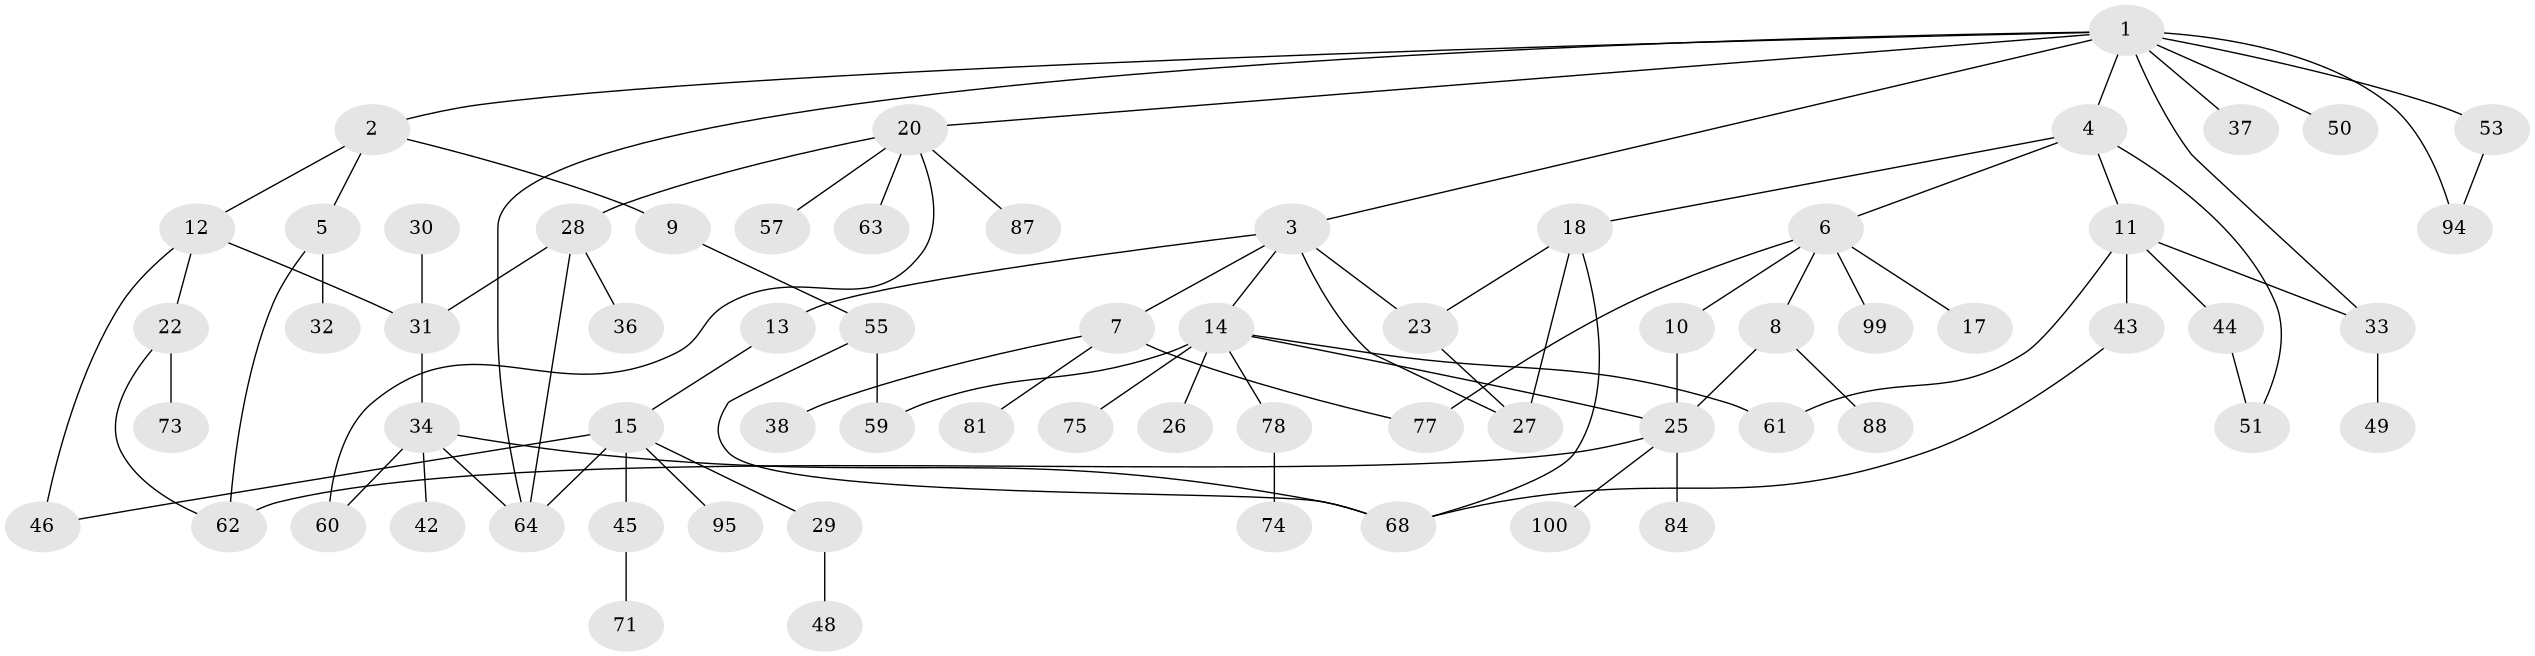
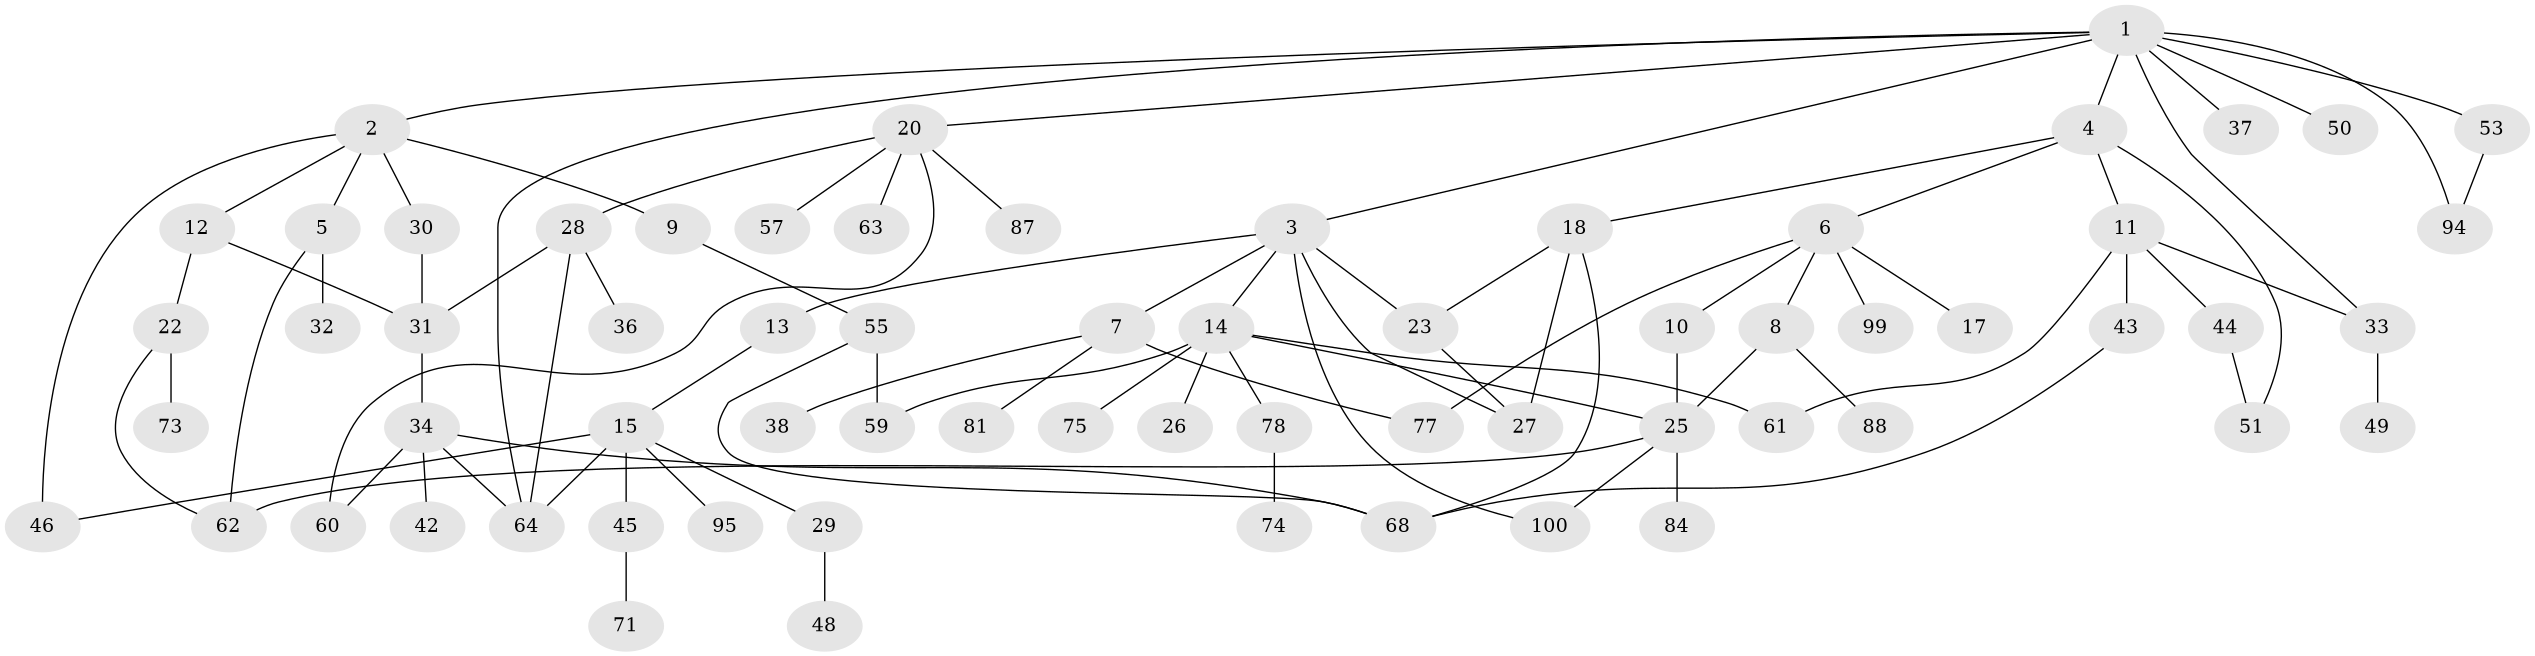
edge "2" -- "30": added
edge "12" -- "46": now "2" -- "46"
edge "3" -- "100": added
